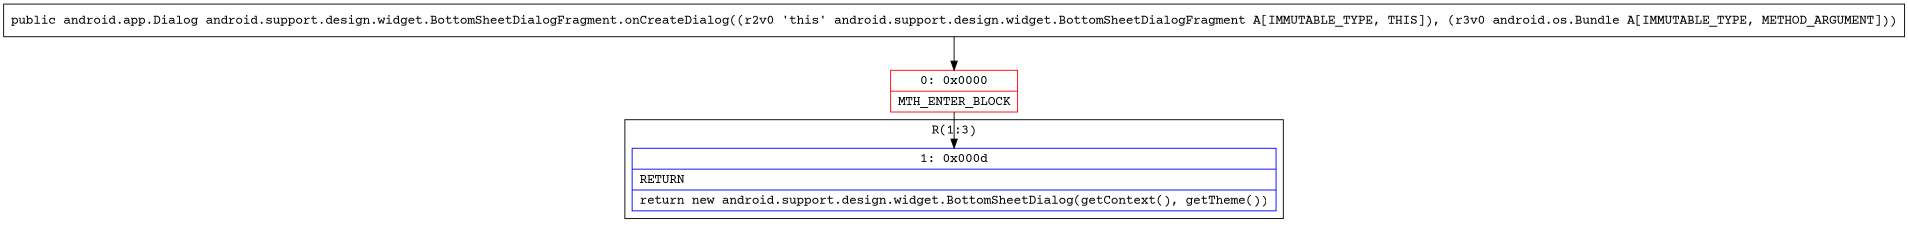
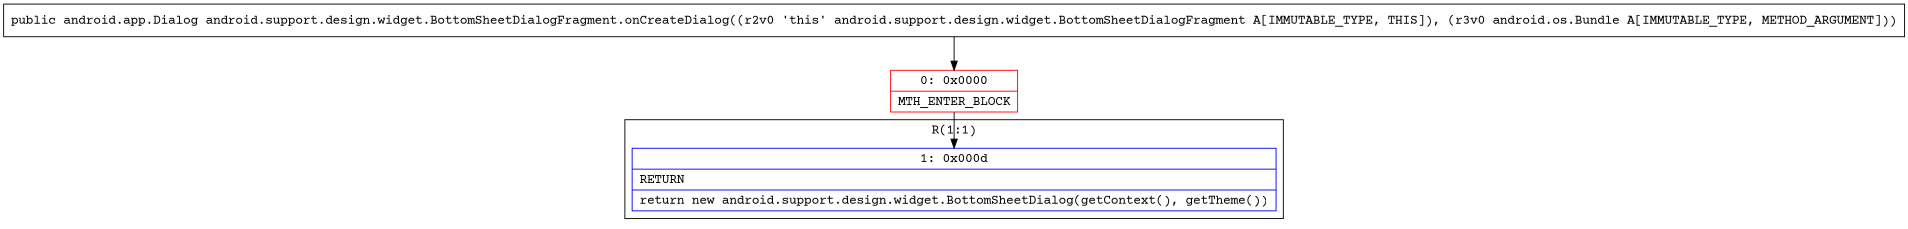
cluster "R(1:3)": label "R(1:3)" -> "R(1:1)"
